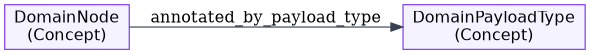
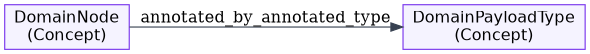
edge "DomainNode (Concept)" -> "DomainPayloadType (Concept)": label "annotated_by_payload_type" -> "annotated_by_annotated_type"
